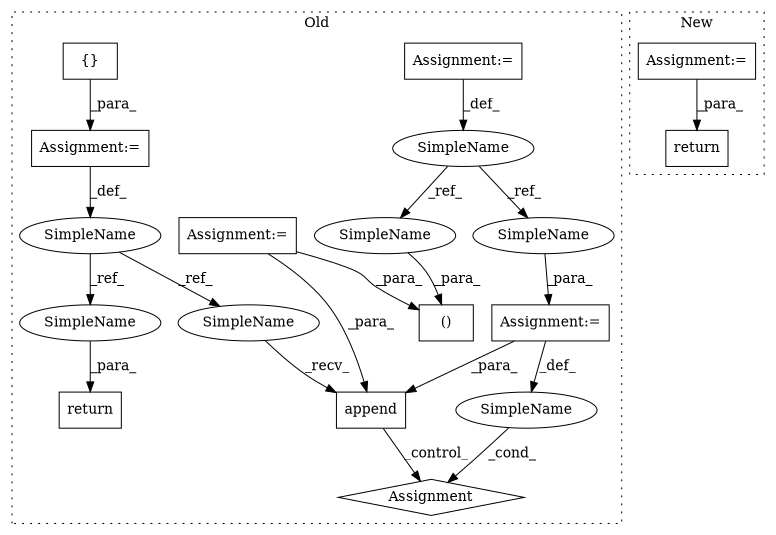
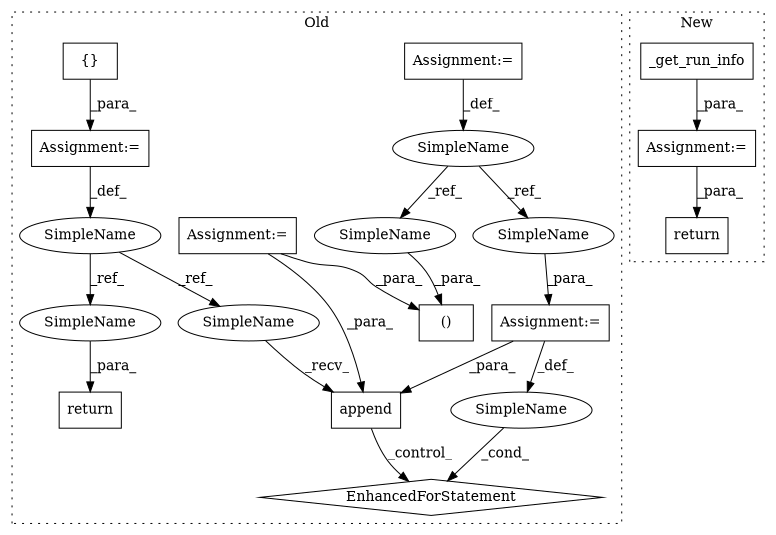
node "_get_run_info": added
node "Assignment": label "Assignment" -> "EnhancedForStatement"
